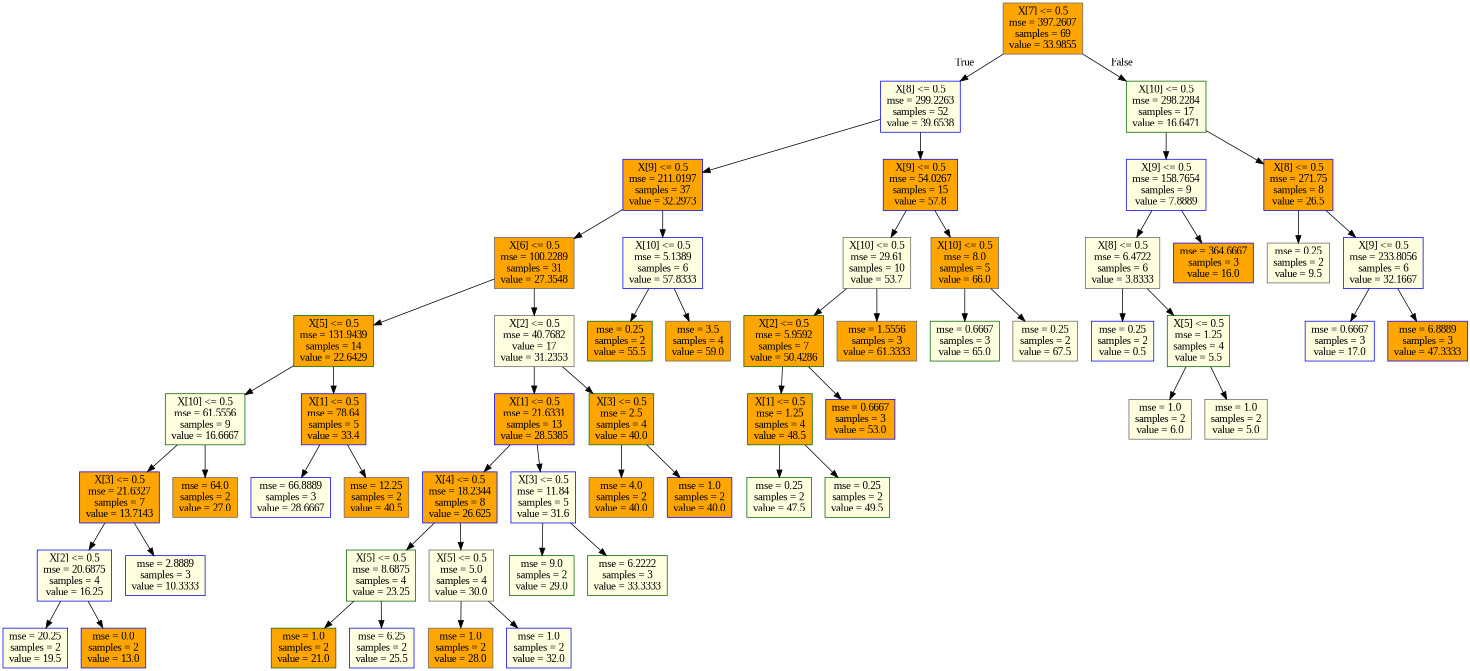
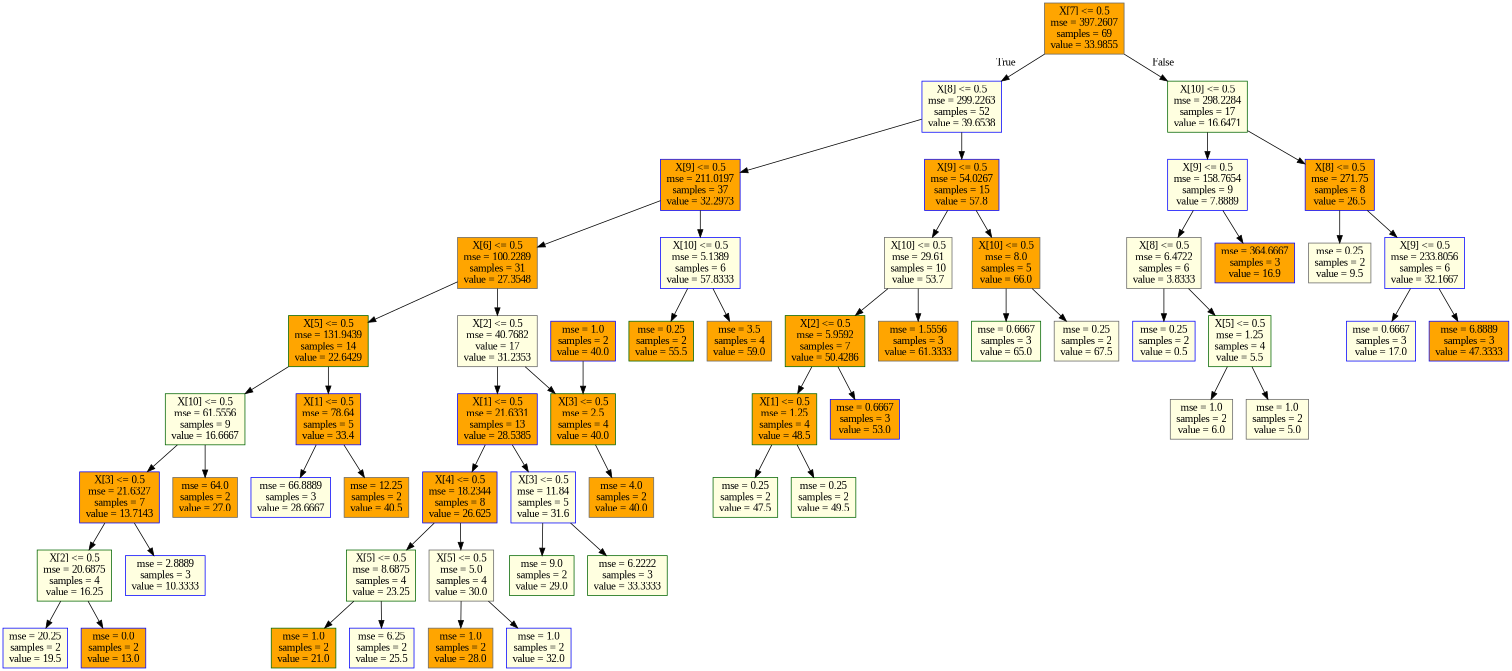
node "mse = 364.6667 samples = 3 value = 16.0": label "mse = 364.6667 samples = 3 value = 16.0" -> "mse = 364.6667 samples = 3 value = 16.9"
edge "X[3] <= 0.5 mse = 2.5 samples = 4 value = 40.0" -> "mse = 1.0 samples = 2 value = 40.0": reversed
node "X[2] <= 0.5 mse = 20.6875 samples = 4 value = 16.25": color blue -> darkgreen
